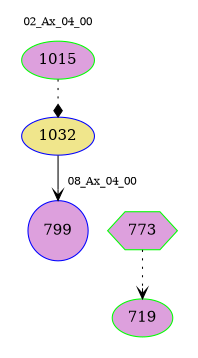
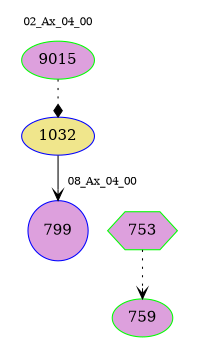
node "1015": label "1015" -> "9015"
node "773": label "773" -> "753"
node "719": label "719" -> "759"
